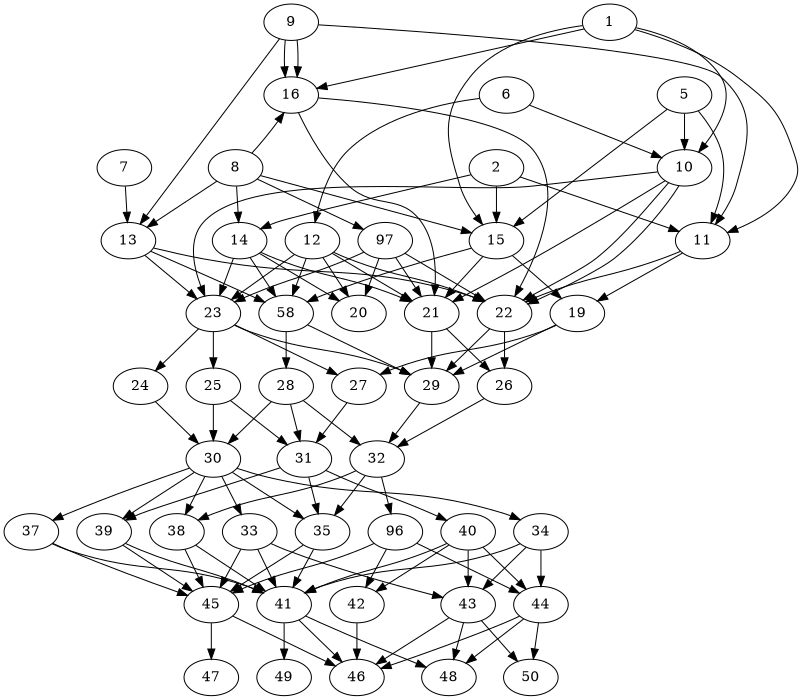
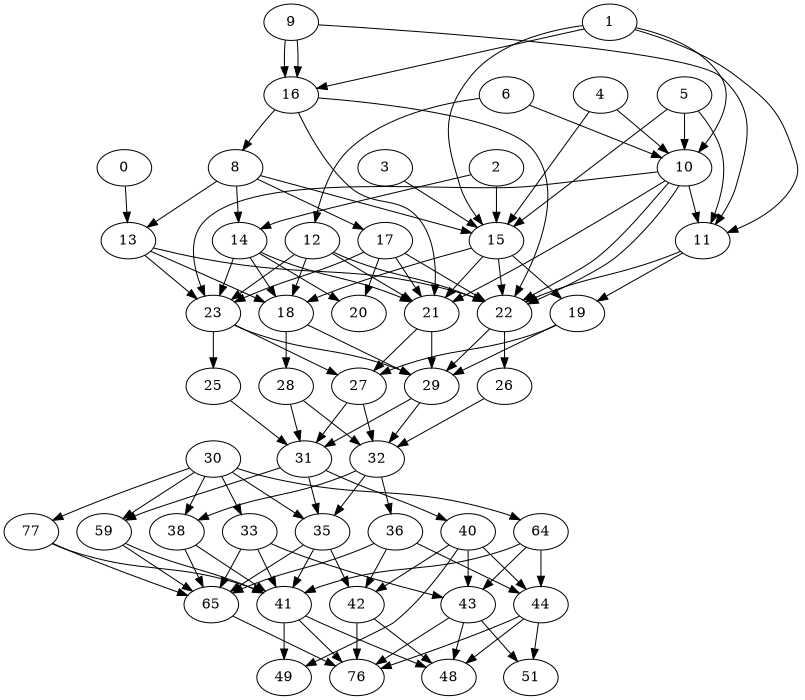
node "4": added
edge "9" -> "13": removed
edge "8" -> "16": reversed
node "7": label "7" -> "0"
node "3": added
edge "2" -> "11": now "10" -> "11"
node "97": label "97" -> "17"
edge "15" -> "22": added
edge "12" -> "20": removed
node "58": label "58" -> "18"
edge "21" -> "26": now "21" -> "27"
node "24": removed
edge "27" -> "32": added
edge "25" -> "30": removed
edge "29" -> "31": added
edge "28" -> "30": removed
node "37": label "37" -> "77"
node "39": label "39" -> "59"
node "96": label "96" -> "36"
node "34": label "34" -> "64"
edge "35" -> "42": added
edge "40" -> "41": now "40" -> "49"
node "45": label "45" -> "65"
edge "42" -> "48": added
node "47": removed
node "46": label "46" -> "76"
node "50": label "50" -> "51"
